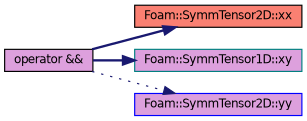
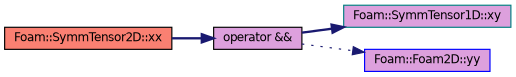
edge "operator &&" -> "Foam::SymmTensor2D::xx": reversed
node "Foam::SymmTensor2D::yy": label "Foam::SymmTensor2D::yy" -> "Foam::Foam2D::yy"
